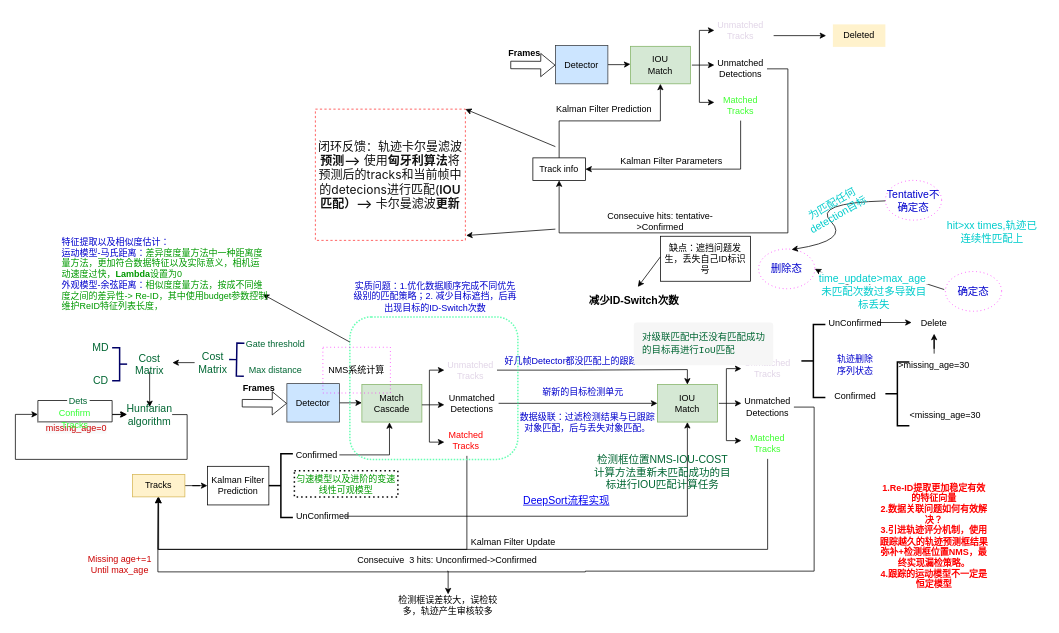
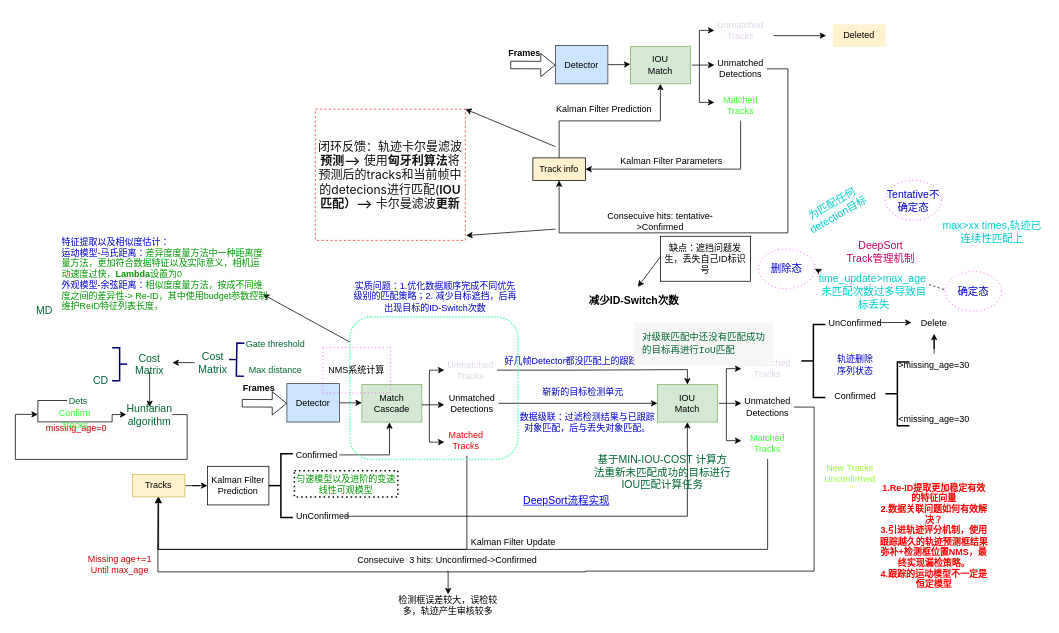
node "Track info": fillcolor #ffffff -> #fff2cc
edge "Tentative不确定态" -> "删除态": removed
node "hit>xx times,轨迹已连续性匹配上": label "hit>xx times,轨迹已连续性匹配上" -> "max>xx times,轨迹已连续性匹配上"
node "DeepSort Track管理机制": added
edge "确定态" -> "删除态": style solid -> dashed
node "MD": moved (101, 348) -> (45, 310)
edge "Dets" -> "Hunfarian algorithm": removed
node "<missing_age=30": moved (945, 415) -> (934, 419)
node "检测框位置NMS-IOU-COST 计算方法重新未匹配成功的目标进行IOU匹配计算任务": label "检测框位置NMS-IOU-COST 计算方法重新未匹配成功的目标进行IOU匹配计算任务" -> "基于MIN-IOU-COST 计算方法重新未匹配成功的目标进行IOU匹配计算任务"
node "New Tracks Unconfirmed": added
